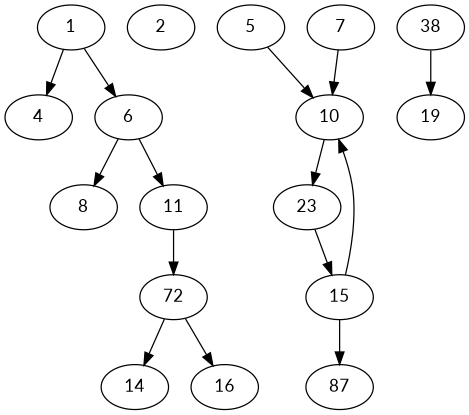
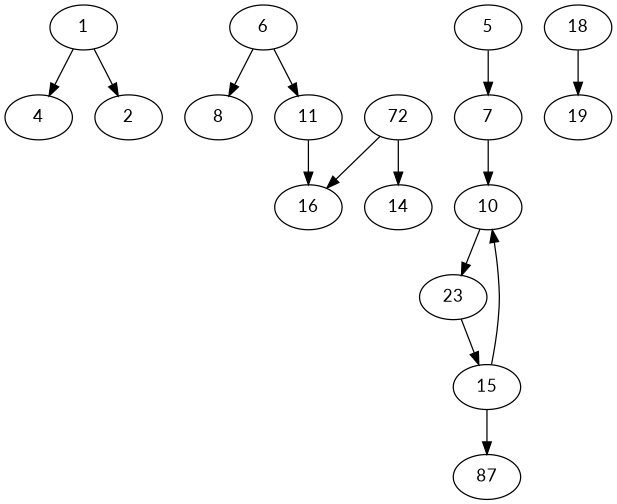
node "38": label "38" -> "18"
edge "1" -> "6": now "1" -> "2"
edge "5" -> "10": now "5" -> "7"
edge "11" -> "72": now "11" -> "16"
